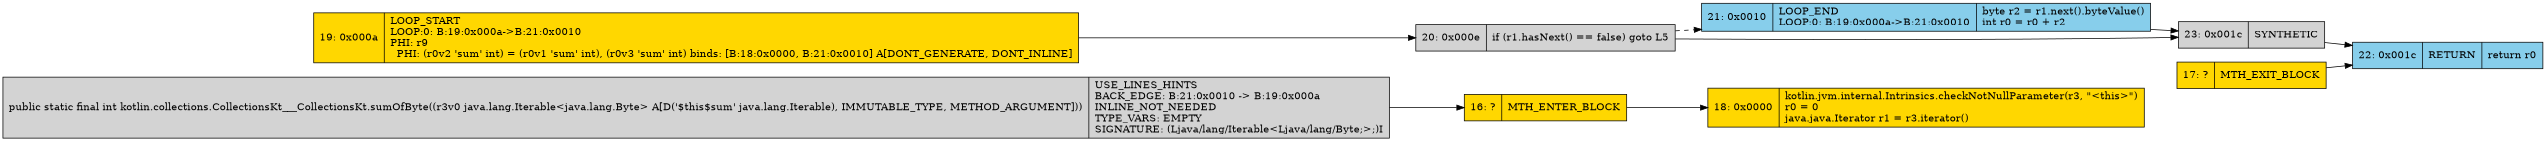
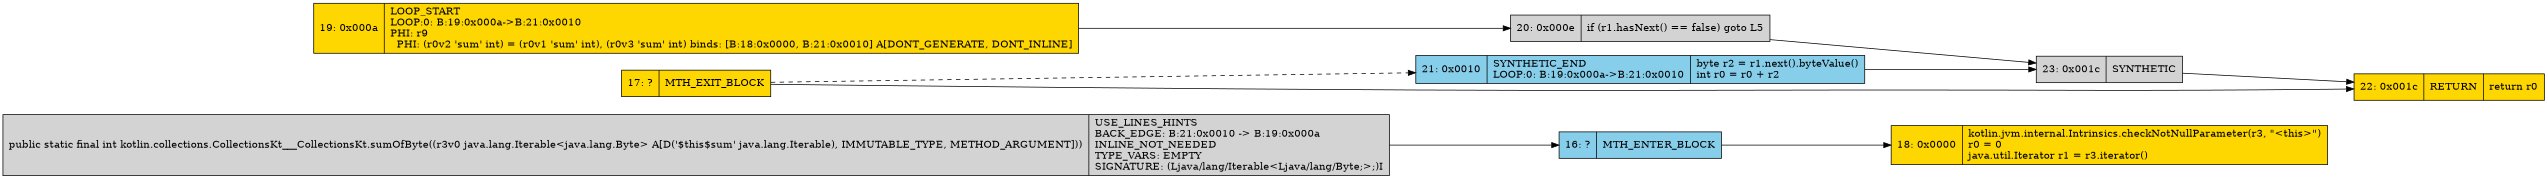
node "21: 0x0010": text "LOOP_END" -> "SYNTHETIC_END"
edge "20: 0x000e" -> "21: 0x0010": now "17: ?" -> "21: 0x0010"
node "22: 0x001c": fillcolor skyblue -> gold
node "16: ?": fillcolor gold -> skyblue
node "18: 0x0000": text "java.java.Iterator r1 = r3.iterator()" -> "java.util.Iterator r1 = r3.iterator()"
